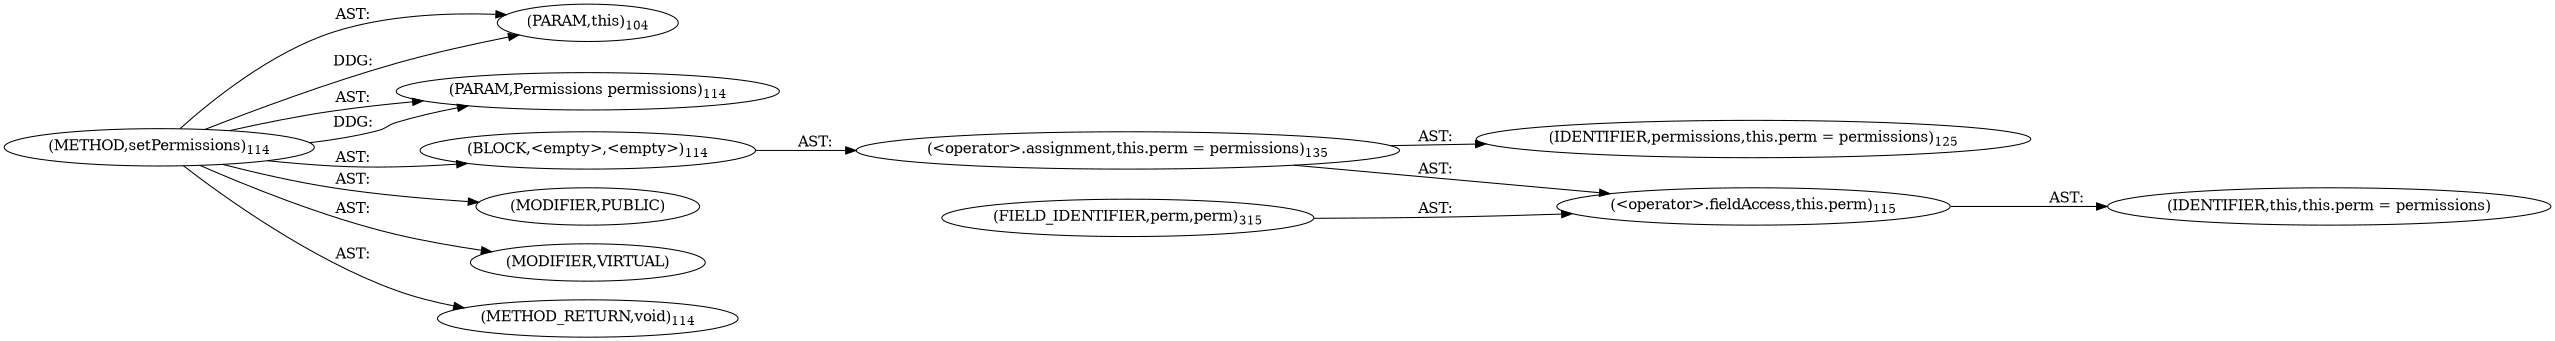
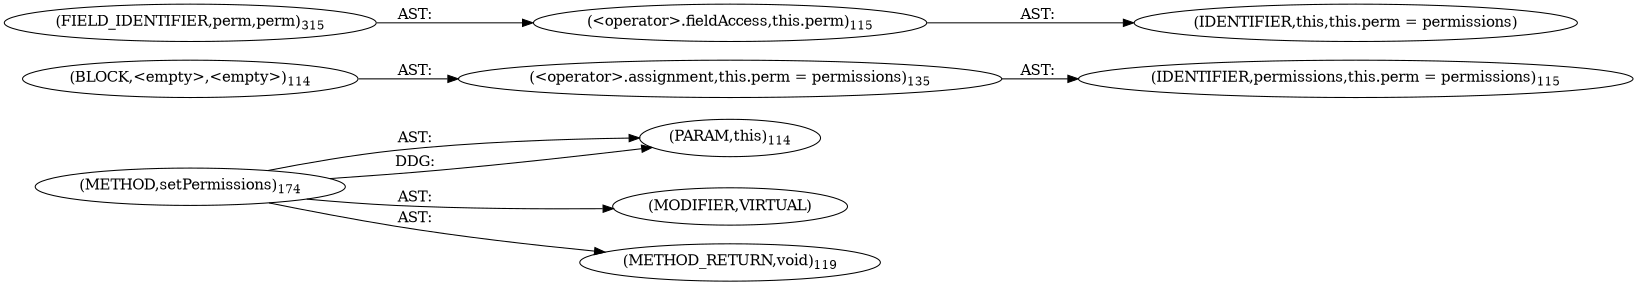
node "(PARAM,this)": text "104" -> "114"
node "(PARAM,Permissions permissions)": removed
node "(IDENTIFIER,permissions,this.perm = permissions)": text "125" -> "115"
node "(METHOD,setPermissions)": text "114" -> "174"
edge "(METHOD,setPermissions)" -> "(BLOCK,<empty>,<empty>)": removed, label "AST:"
edge "(<operator>.assignment,this.perm = permissions)" -> "(<operator>.fieldAccess,this.perm)": removed, label "AST:"
node "(MODIFIER,PUBLIC)": removed
node "(METHOD_RETURN,void)": text "114" -> "119"
